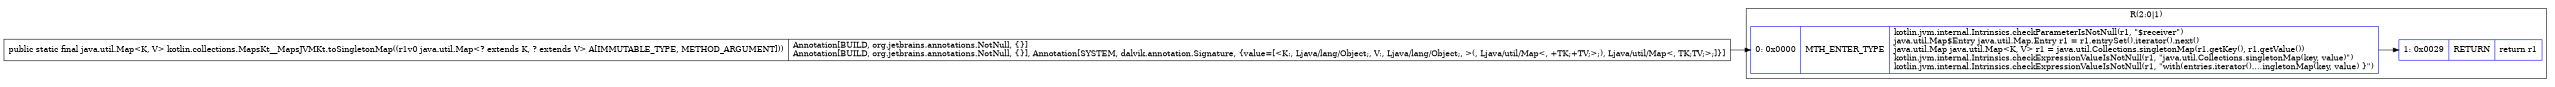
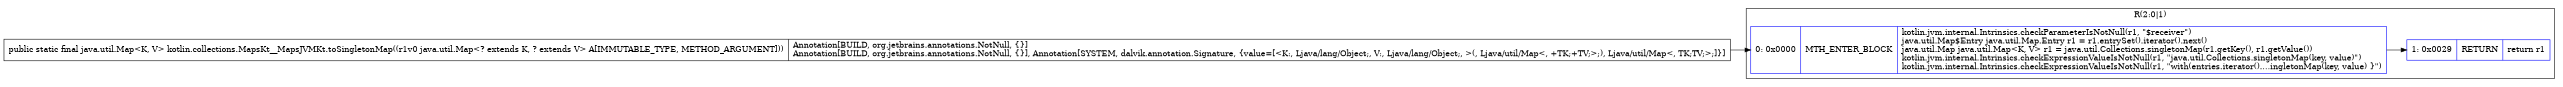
node "0: 0x0000": text "MTH_ENTER_TYPE" -> "MTH_ENTER_BLOCK"
